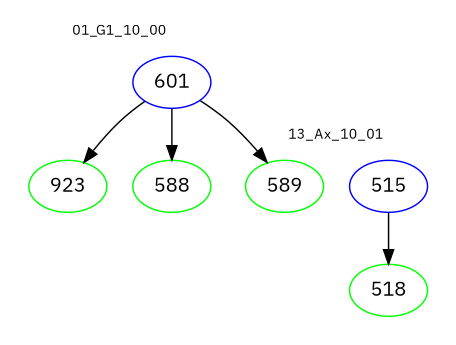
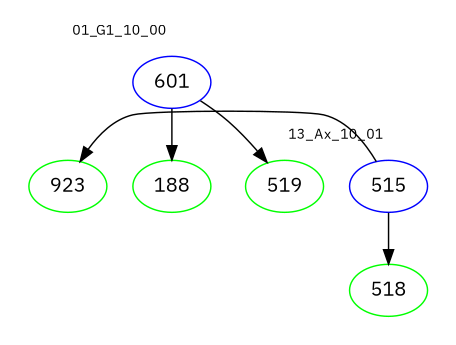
edge "601" -> "923": now "515" -> "923"
node "588": label "588" -> "188"
node "589": label "589" -> "519"
